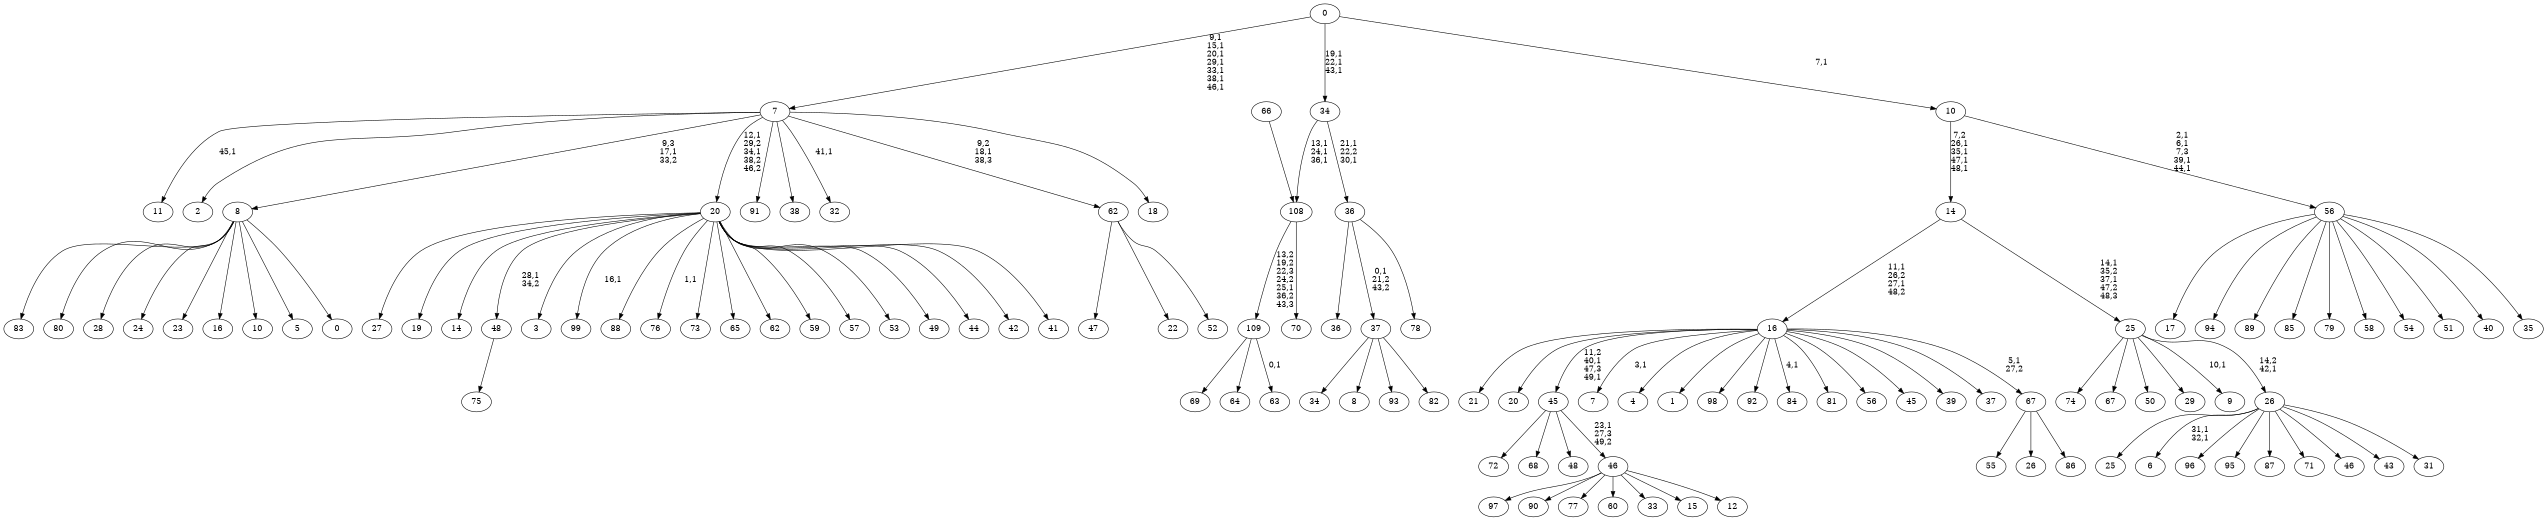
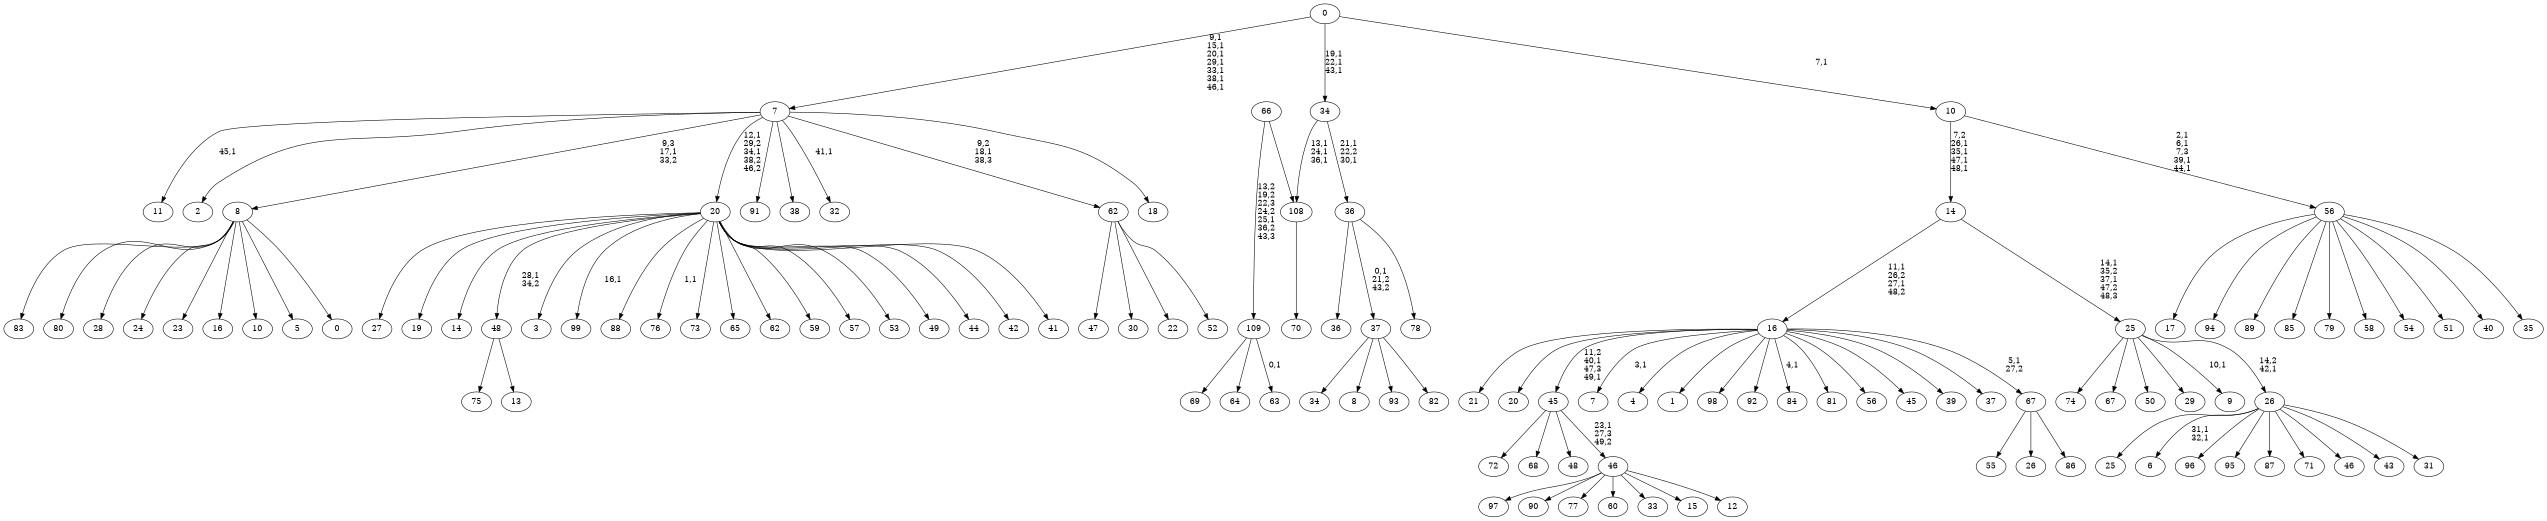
edge "108" -> "109": now "66" -> "109"
node "30": added
node "13": added
